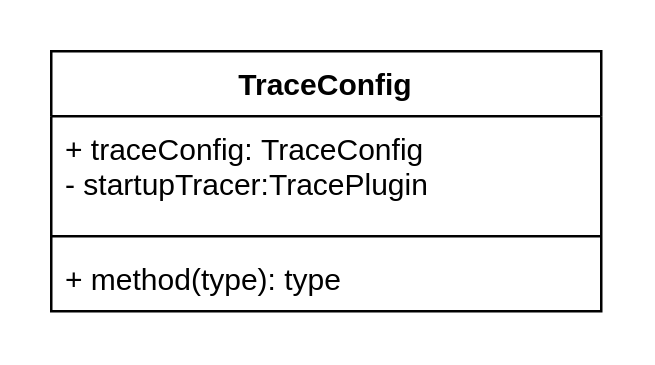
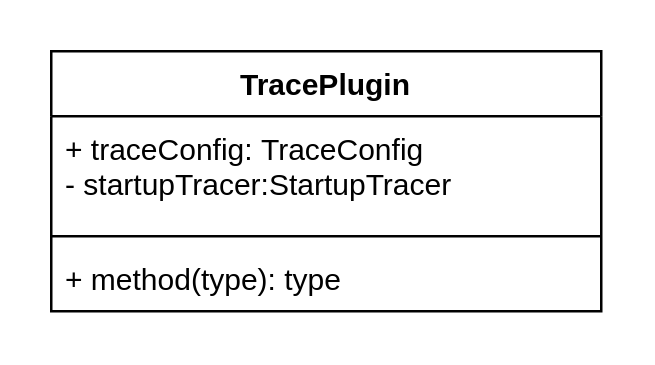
node "TraceConfig": label "TraceConfig" -> "TracePlugin"
node "+ traceConfig: TraceConfig - startupTracer:TracePlugin": label "+ traceConfig: TraceConfig - startupTracer:TracePlugin" -> "+ traceConfig: TraceConfig - startupTracer:StartupTracer"
